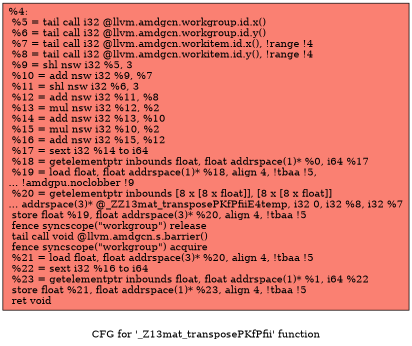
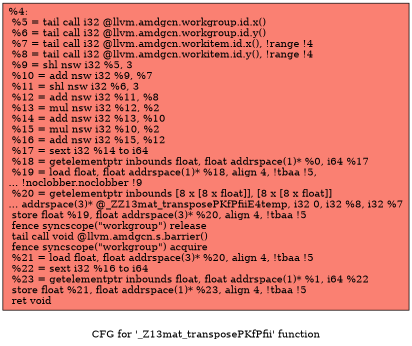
node "%4:": text "... !amdgpu.noclobber !9" -> "... !noclobber.noclobber !9"
